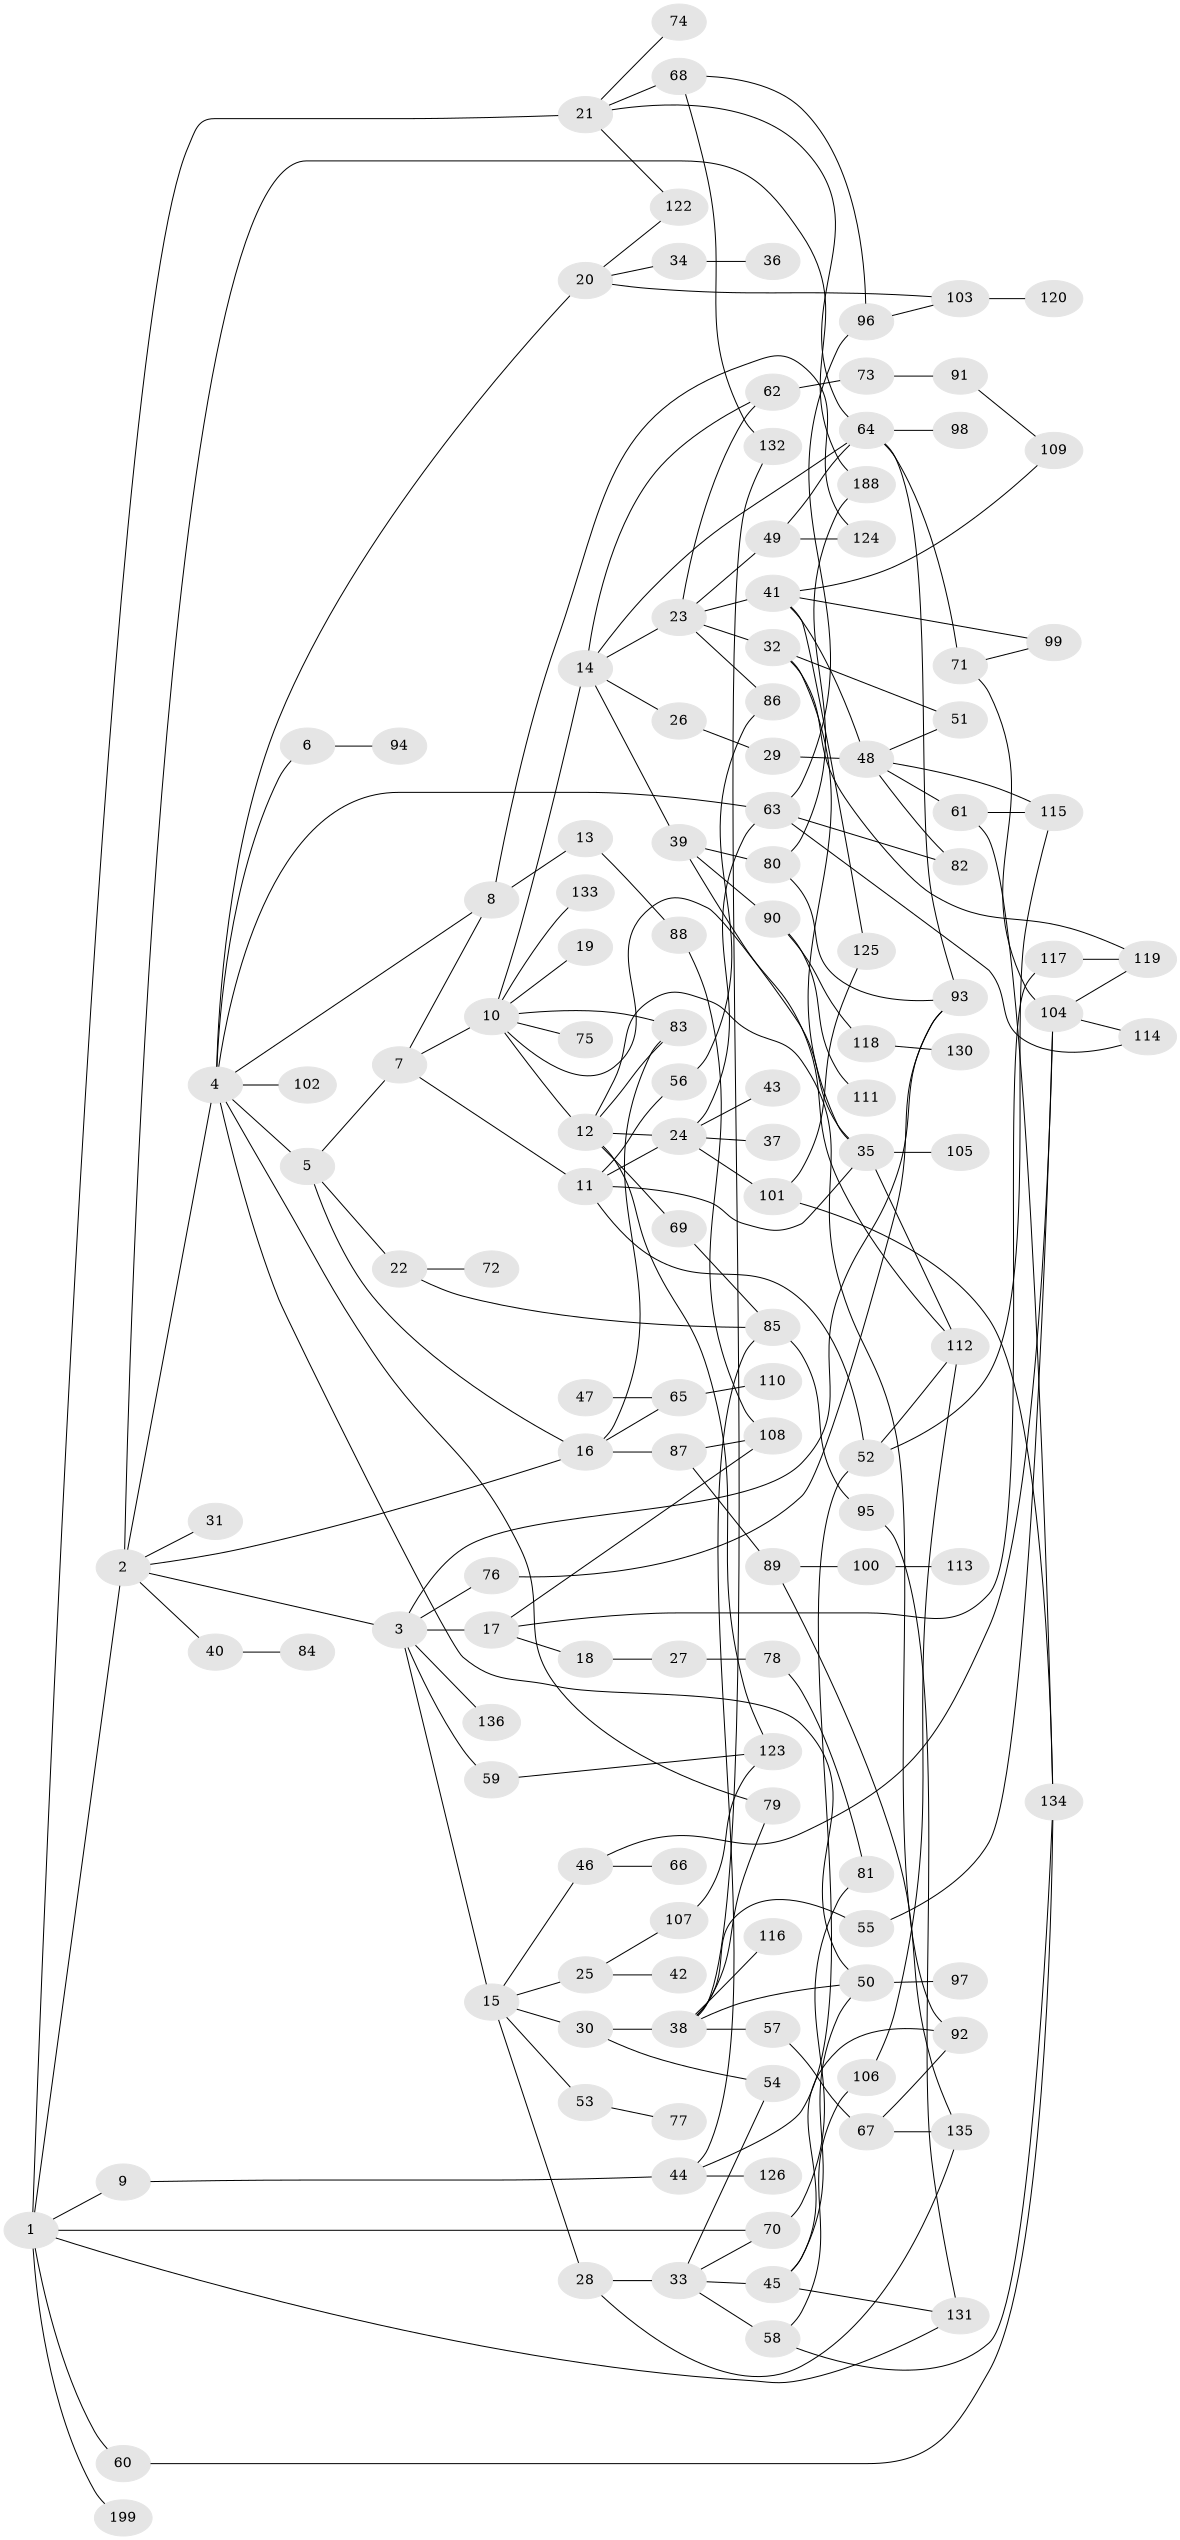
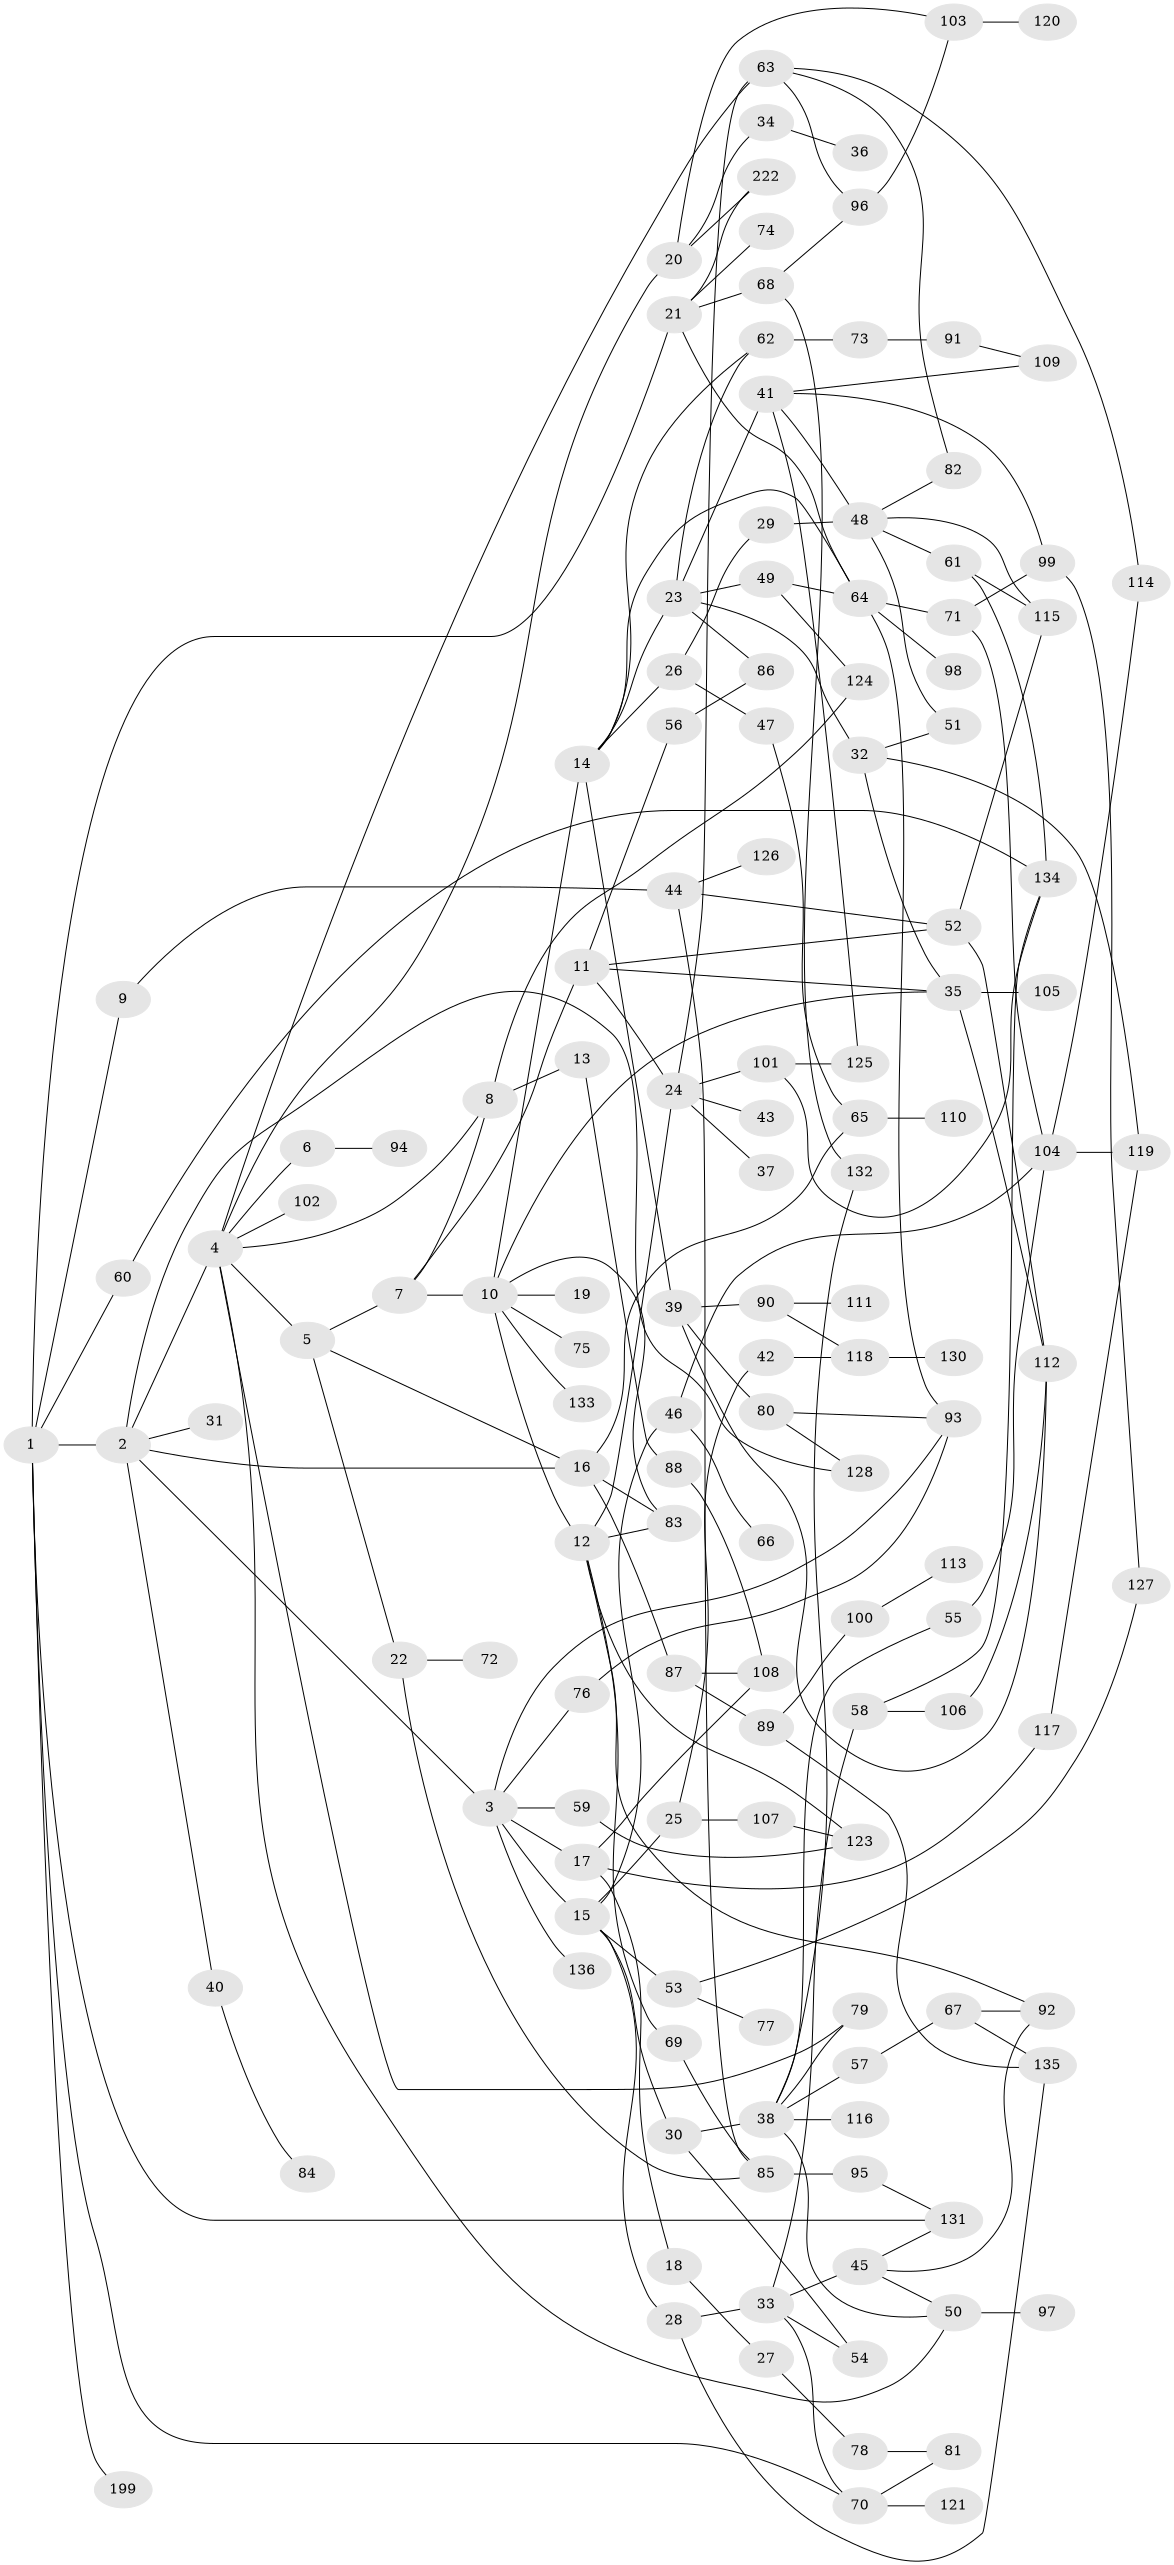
node "122": label "122" -> "222"
node "188": label "188" -> "128"
edge "26" -- "47": added
edge "42" -- "118": added
node "127": added
node "121": added
